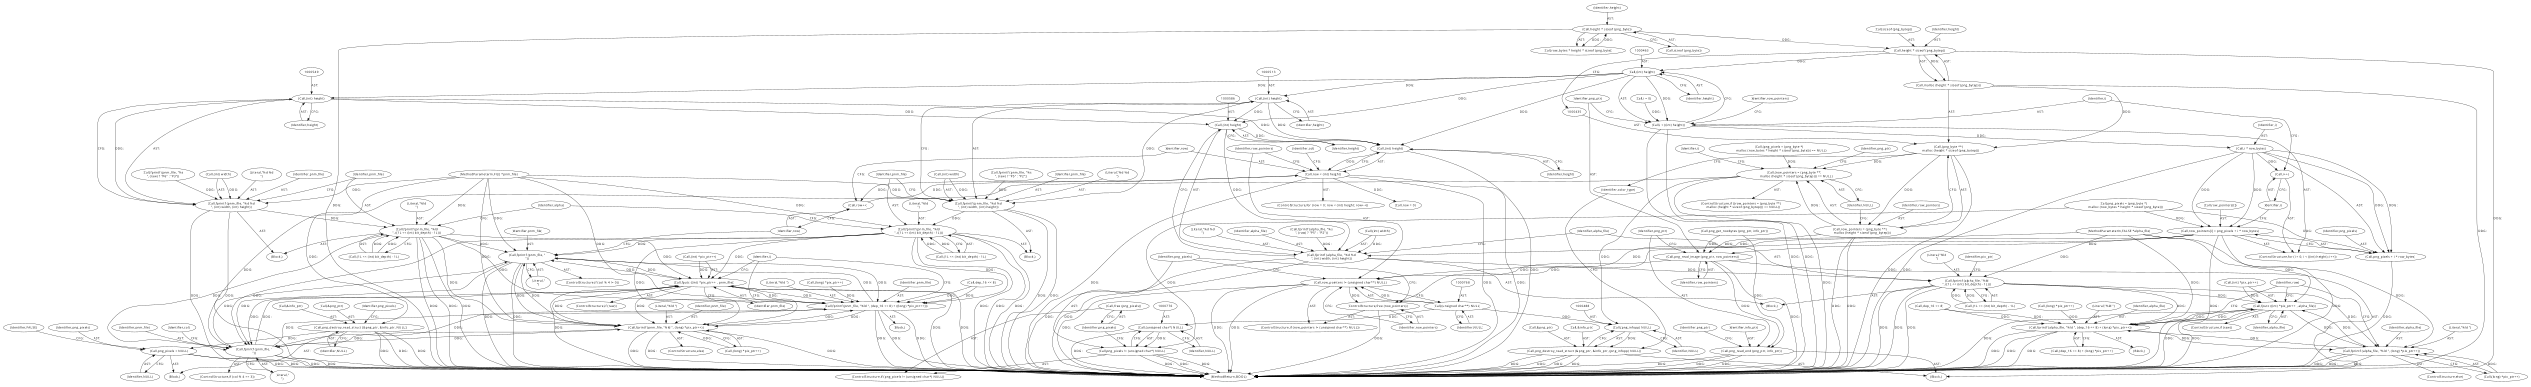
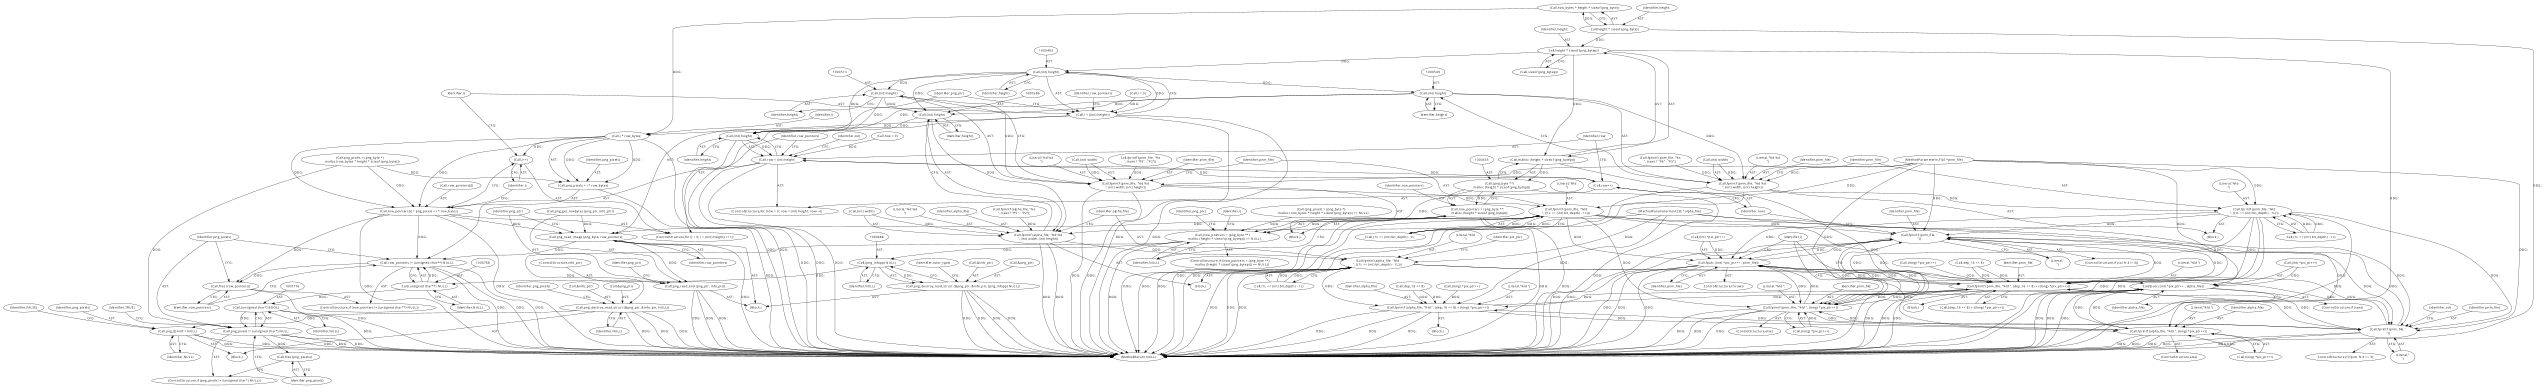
edge "(Call,row_bytes * height * sizeof (png_byte))" -> "(Call,i * row_bytes)": added, label "DDG:"
edge "(Call,row_bytes * height * sizeof (png_byte))" -> "(Call,height * sizeof (png_byte))": label "DDG: " -> "CFG: "
node "(Call,sizeof (png_byte))": removed
edge "(Call,height * sizeof (png_bytep))" -> "1000435": now "(Call,height * sizeof (png_bytep))" -> "(Call,sizeof (png_bytep))"
edge "(Call,(png_byte **) malloc (height * sizeof (png_bytep)))" -> "(Identifier,color_type)": now "(Call,(png_byte **) malloc (height * sizeof (png_bytep)))" -> "(Call,malloc (height * sizeof (png_bytep)))"
edge "(Call,row < (int) height)" -> "(Call,row = 0)": reversed
edge "(Call,row++)" -> "(ControlStructure,for (row = 0; row < (int) height; row++))": added, label "AST:"
node "(Identifier,alpha)": removed
edge "(Call,row_pointers[i] = png_pixels + i * row_bytes)" -> "(Call,png_pixels + i * row_bytes)": now "(Call,row_pointers[i] = png_pixels + i * row_bytes)" -> "(Call,i++)"
node "(Call,png_read_image (png_ptr, row_pointers))": label "(Call,png_read_image (png_ptr, row_pointers))" -> "(Call,png_read_image (png_byte, row_pointers))"
node "(Identifier,raw)": removed
edge "(Call,png_get_rowbytes (png_ptr, info_ptr))" -> "(Call,png_read_end (png_ptr, info_ptr))": label "DDG: " -> "AST: "
node "(ControlStructure,free (row_pointers))": label "(ControlStructure,free (row_pointers))" -> "(Call,free (row_pointers))"
node "(Identifier,TRUE)": added
node "(Call,(dep_16 << 8) + ((long) *pix_ptr++))": added
edge "(Call,(unsigned char**) NULL)" -> "(Call,(png_infopp) NULL)": reversed
node "(Call,(unsigned char*) NULL)": label "(Call,(unsigned char*) NULL)" -> "(Call,(unsigned char*) BOOL)"
node "(Identifier,info_ptr)": label "(Identifier,info_ptr)" -> "(ControlStructure,info_ptr)"
edge "(Call,free (png_pixels))" -> "(ControlStructure,if (png_pixels != (unsigned char*) NULL))": label "AST: " -> "CFG: "
edge "(Call,png_pixels != (unsigned char*) NULL)" -> "(Call,free (png_pixels))": added, label "DDG:"
node "(Call,png_pixels = NULL)": label "(Call,png_pixels = NULL)" -> "(Call,png_fprintf = NULL)"
node "(Call,(dep_16 << 8) + (long) *pix_ptr++)": removed
node "(ControlStructure,if (col % 4 == 3))": label "(ControlStructure,if (col % 4 == 3))" -> "(ControlStructure,if (fputc % 4 == 3))"
node "(MethodReturn,BOOL)": label "(MethodReturn,BOOL)" -> "(MethodReturn,NULL)"
